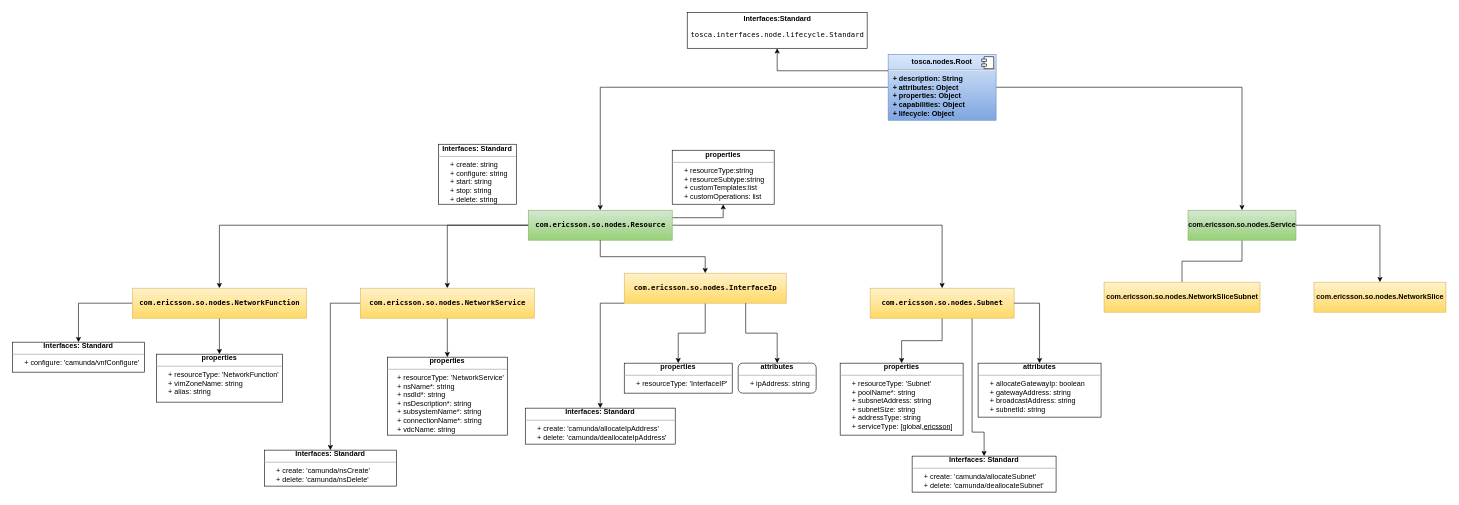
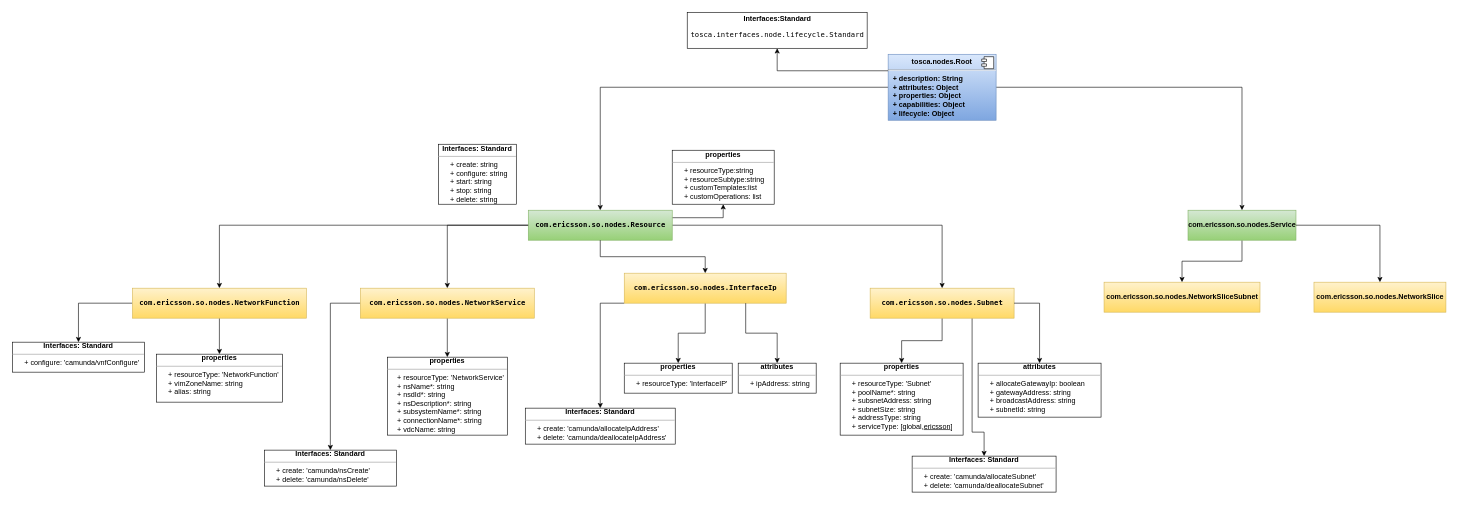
edge "com.ericsson.so.nodes.Service" -- "com.ericsson.so.nodes.NetworkSliceSubnet": arrowhead none -> classic
node "attributes + ipAddress: string": shape rounded rectangle -> rectangle
